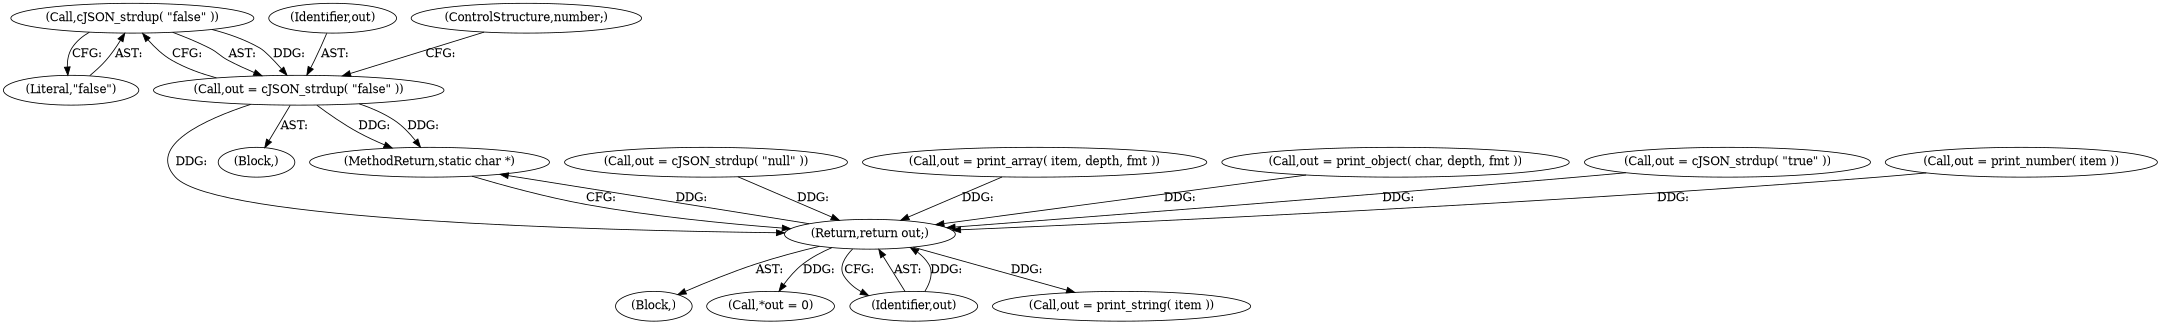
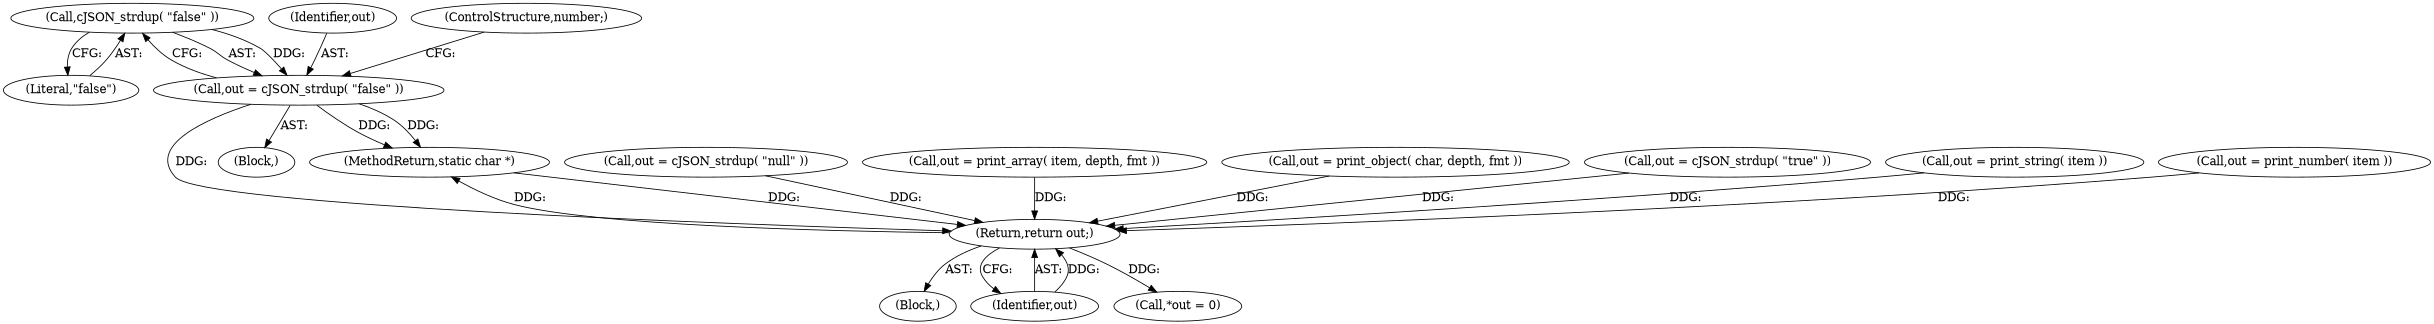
edge "(MethodReturn,static char *)" -> "(Return,return out;)": label "CFG: " -> "DDG: "
edge "(Return,return out;)" -> "(Call,out = print_string( item ))": reversed
